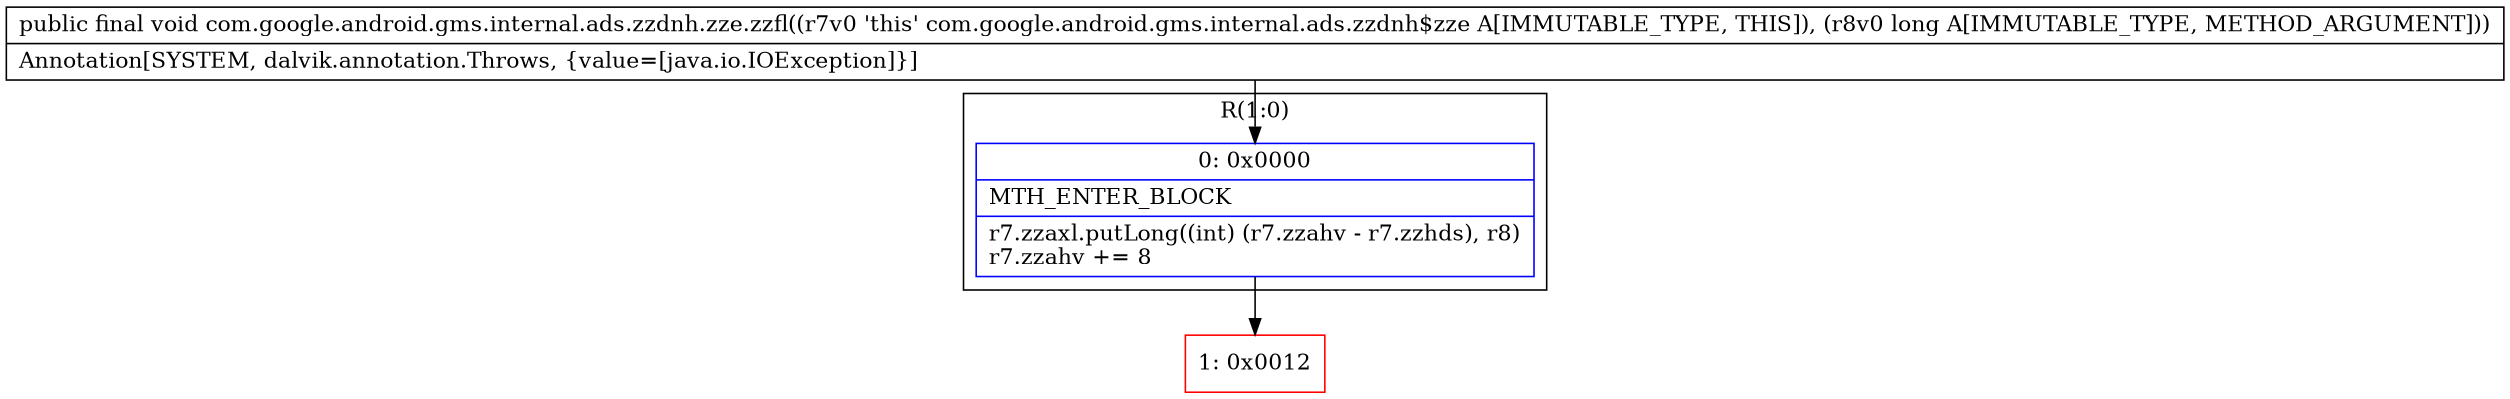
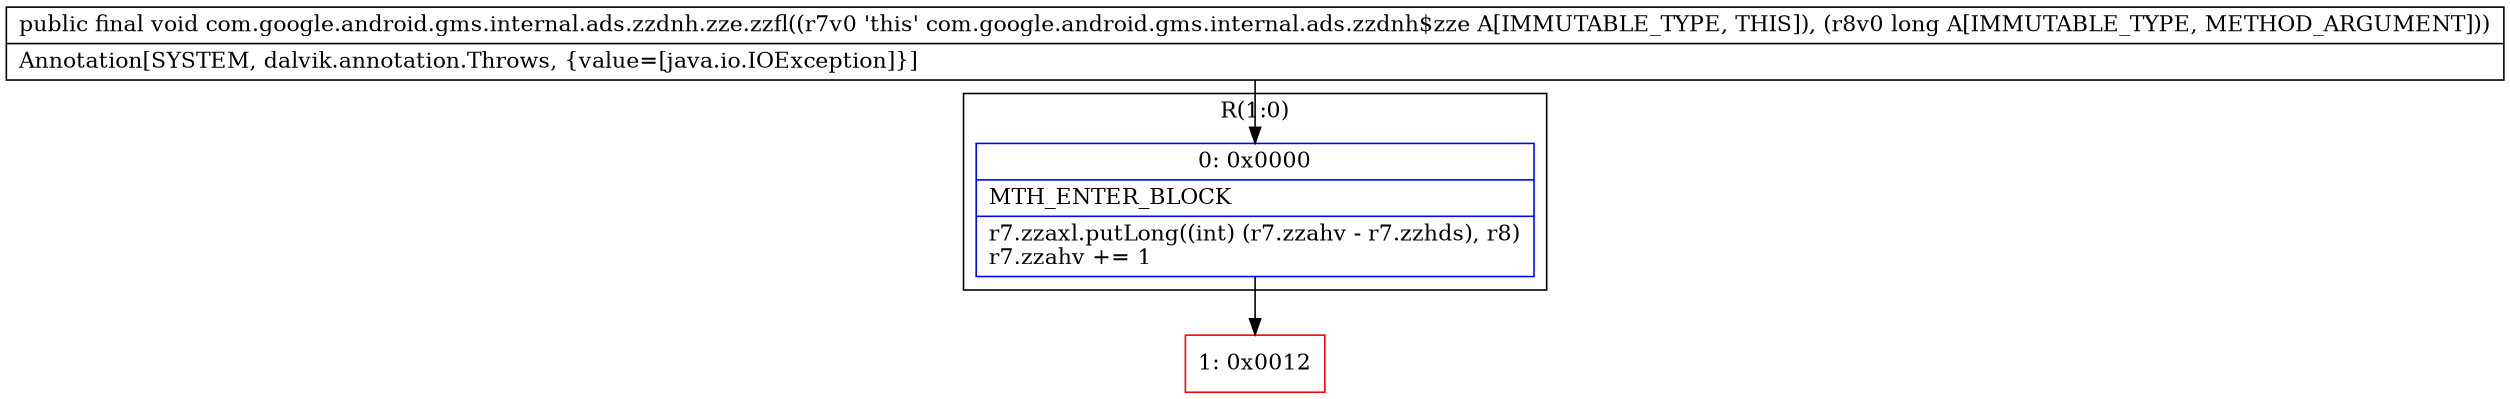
node "0: 0x0000": text "r7.zzahv += 8" -> "r7.zzahv += 1"
